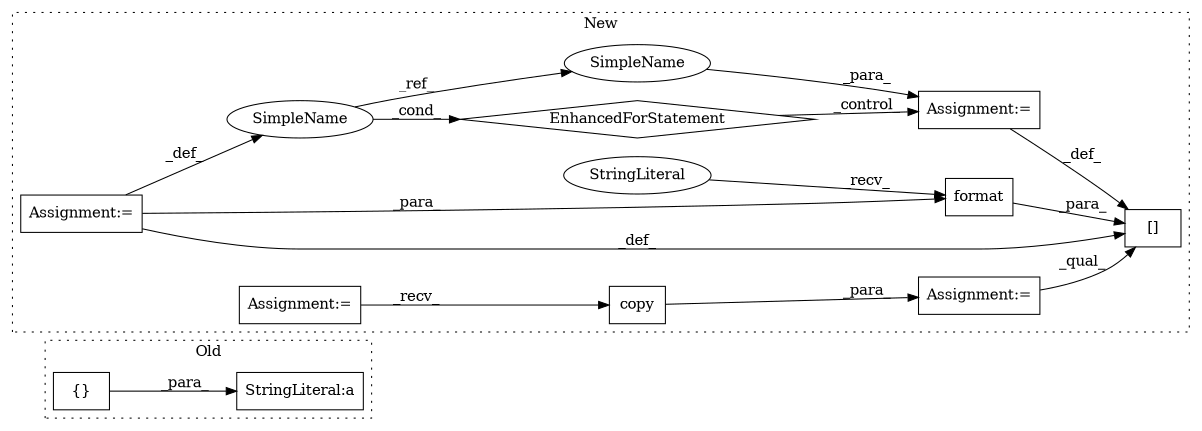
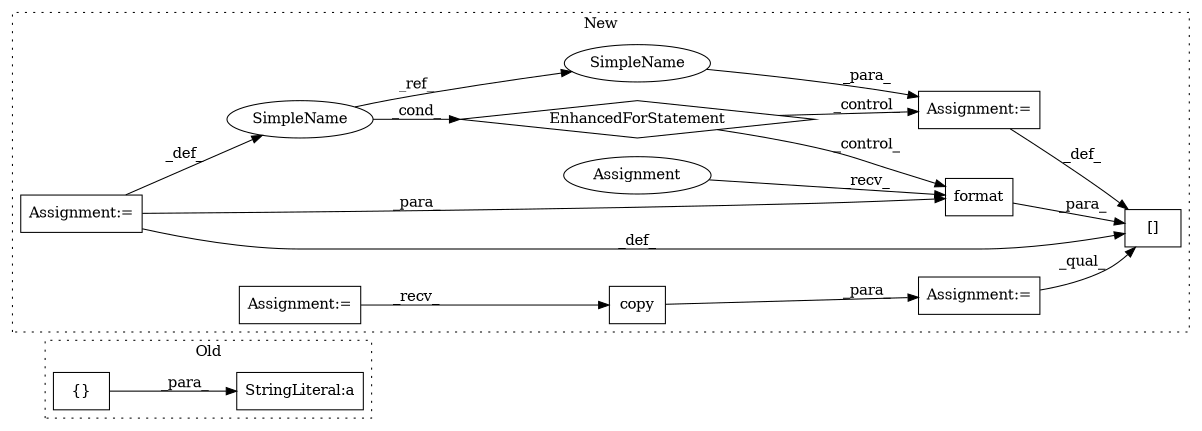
edge "EnhancedForStatement" -> "format": added, label "_control_"
node "StringLiteral": label "StringLiteral" -> "Assignment"
